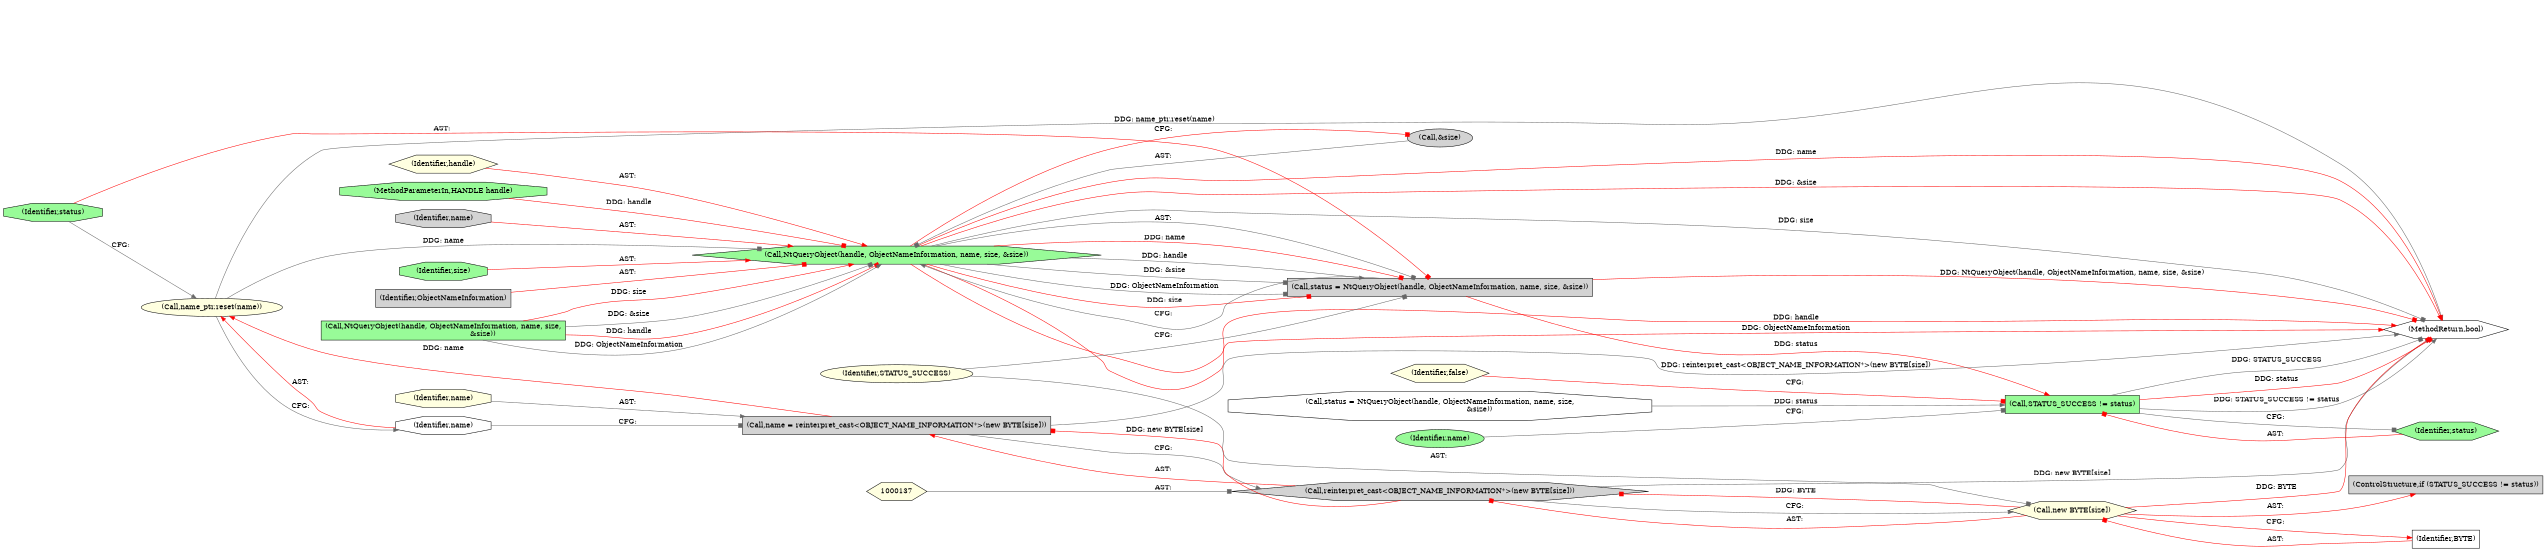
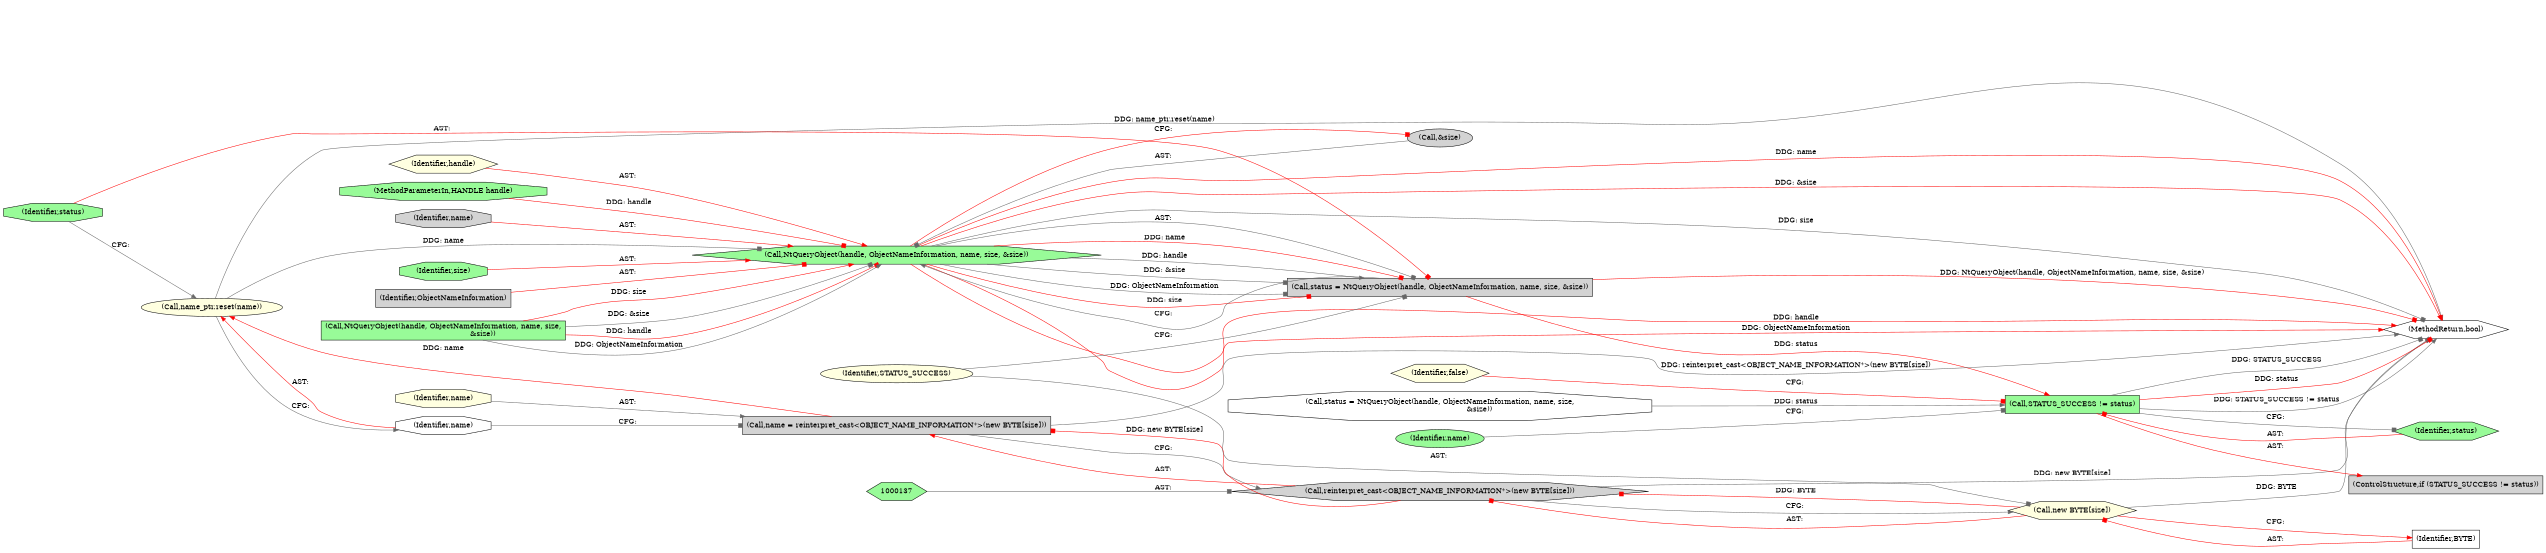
node "1000137": fillcolor lightyellow -> palegreen
edge "(Call,new BYTE[size])" -> "(MethodReturn,bool)": color red -> gray40
edge "(Call,new BYTE[size])" -> "(ControlStructure,if (STATUS_SUCCESS != status))": now "(Call,STATUS_SUCCESS != status)" -> "(ControlStructure,if (STATUS_SUCCESS != status))"
